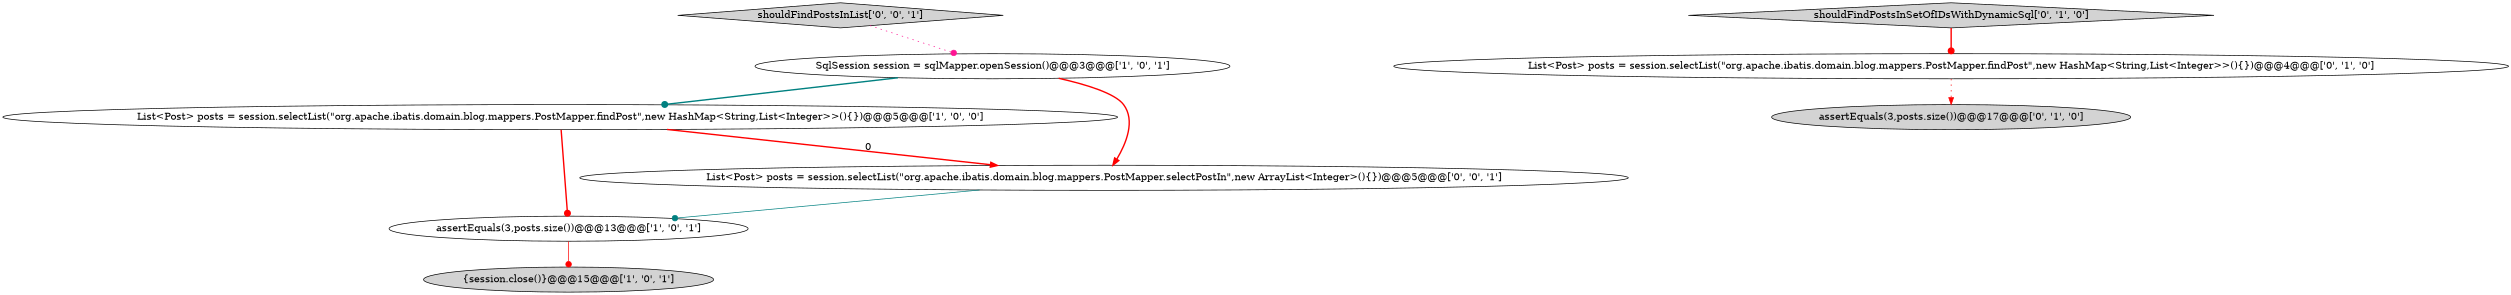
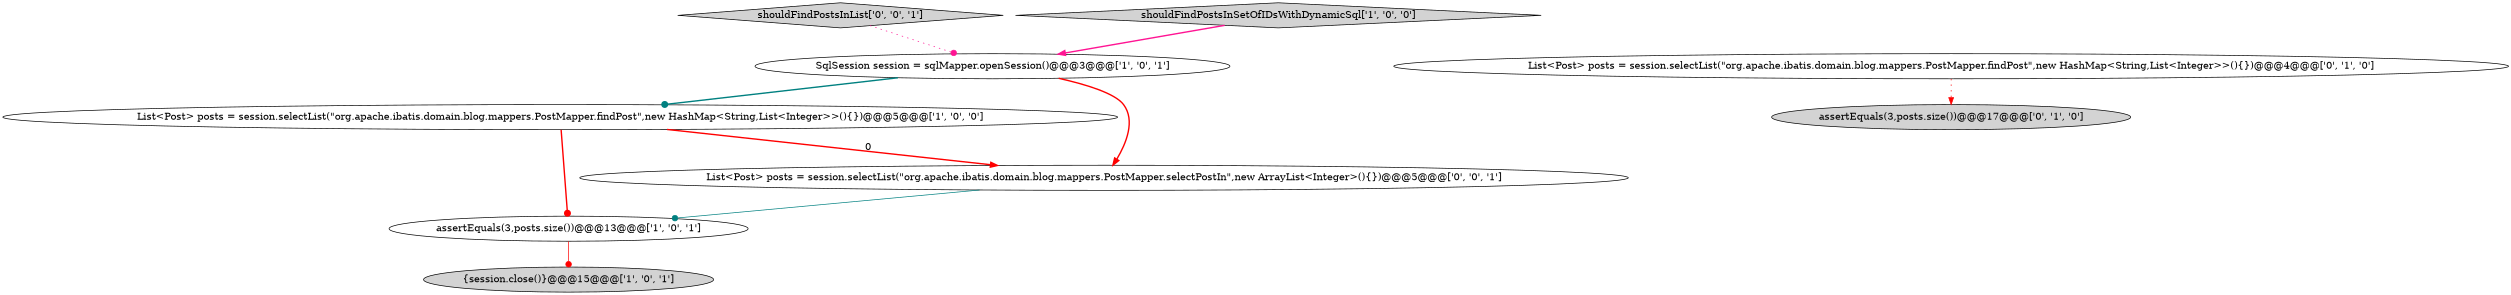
node "shouldFindPostsInSetOfIDsWithDynamicSql['1', '0', '0']": added
node "shouldFindPostsInSetOfIDsWithDynamicSql['0', '1', '0']": removed
